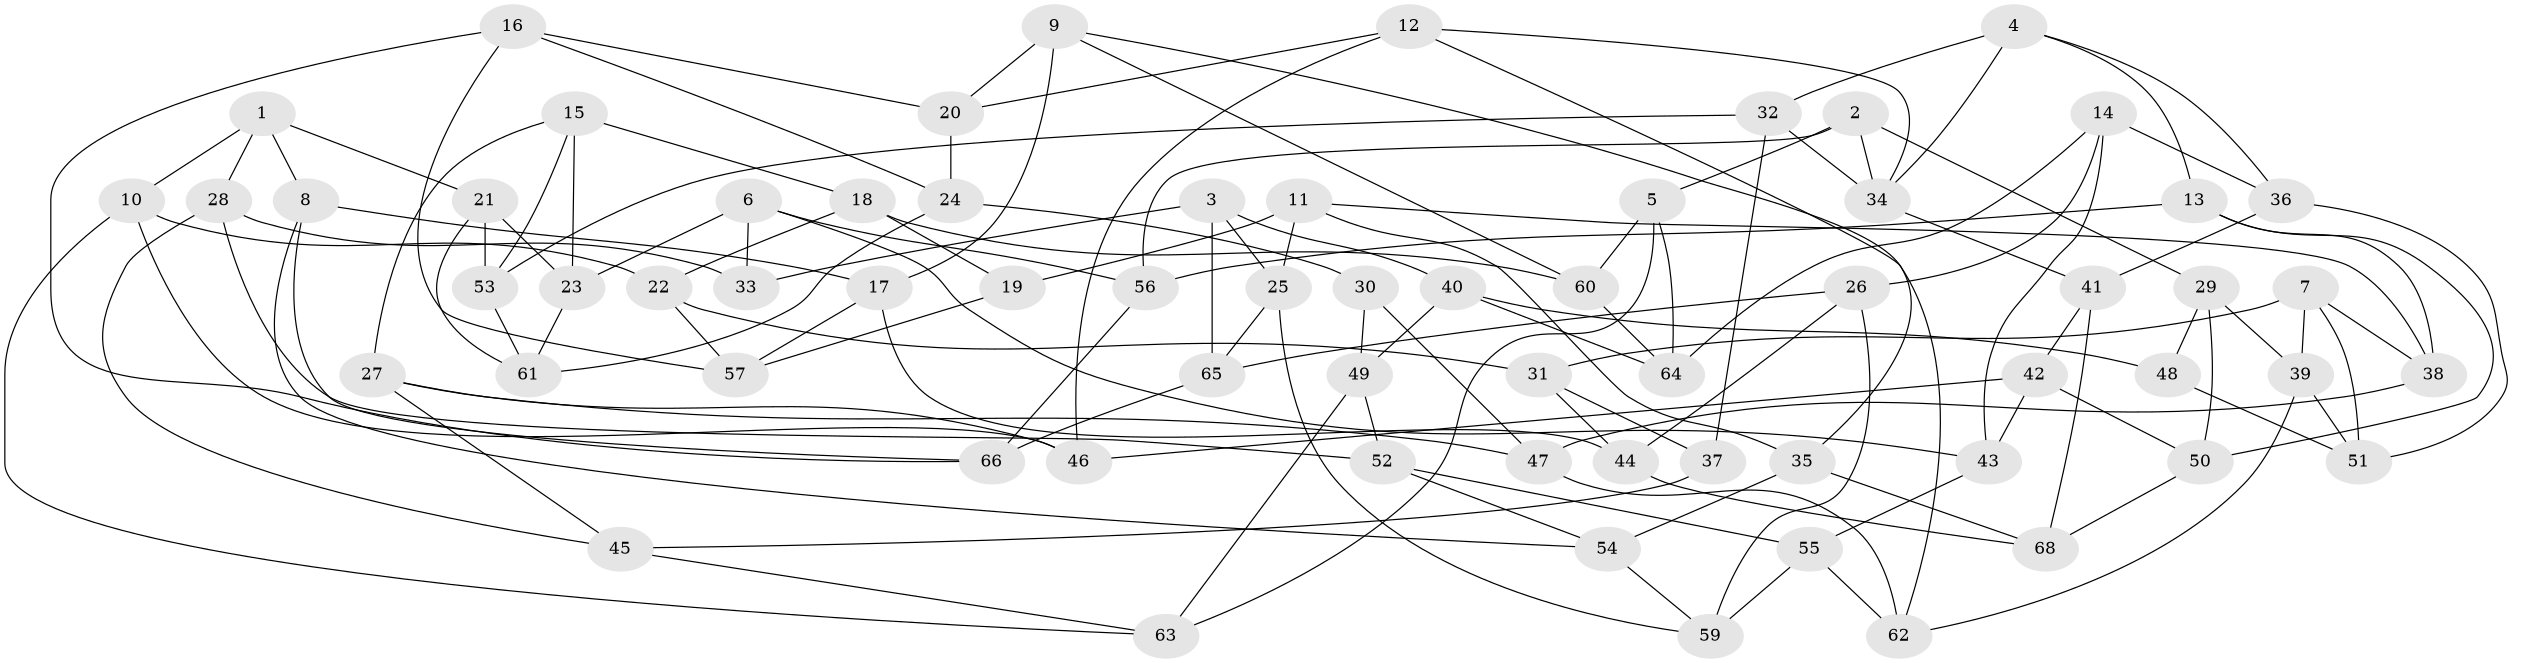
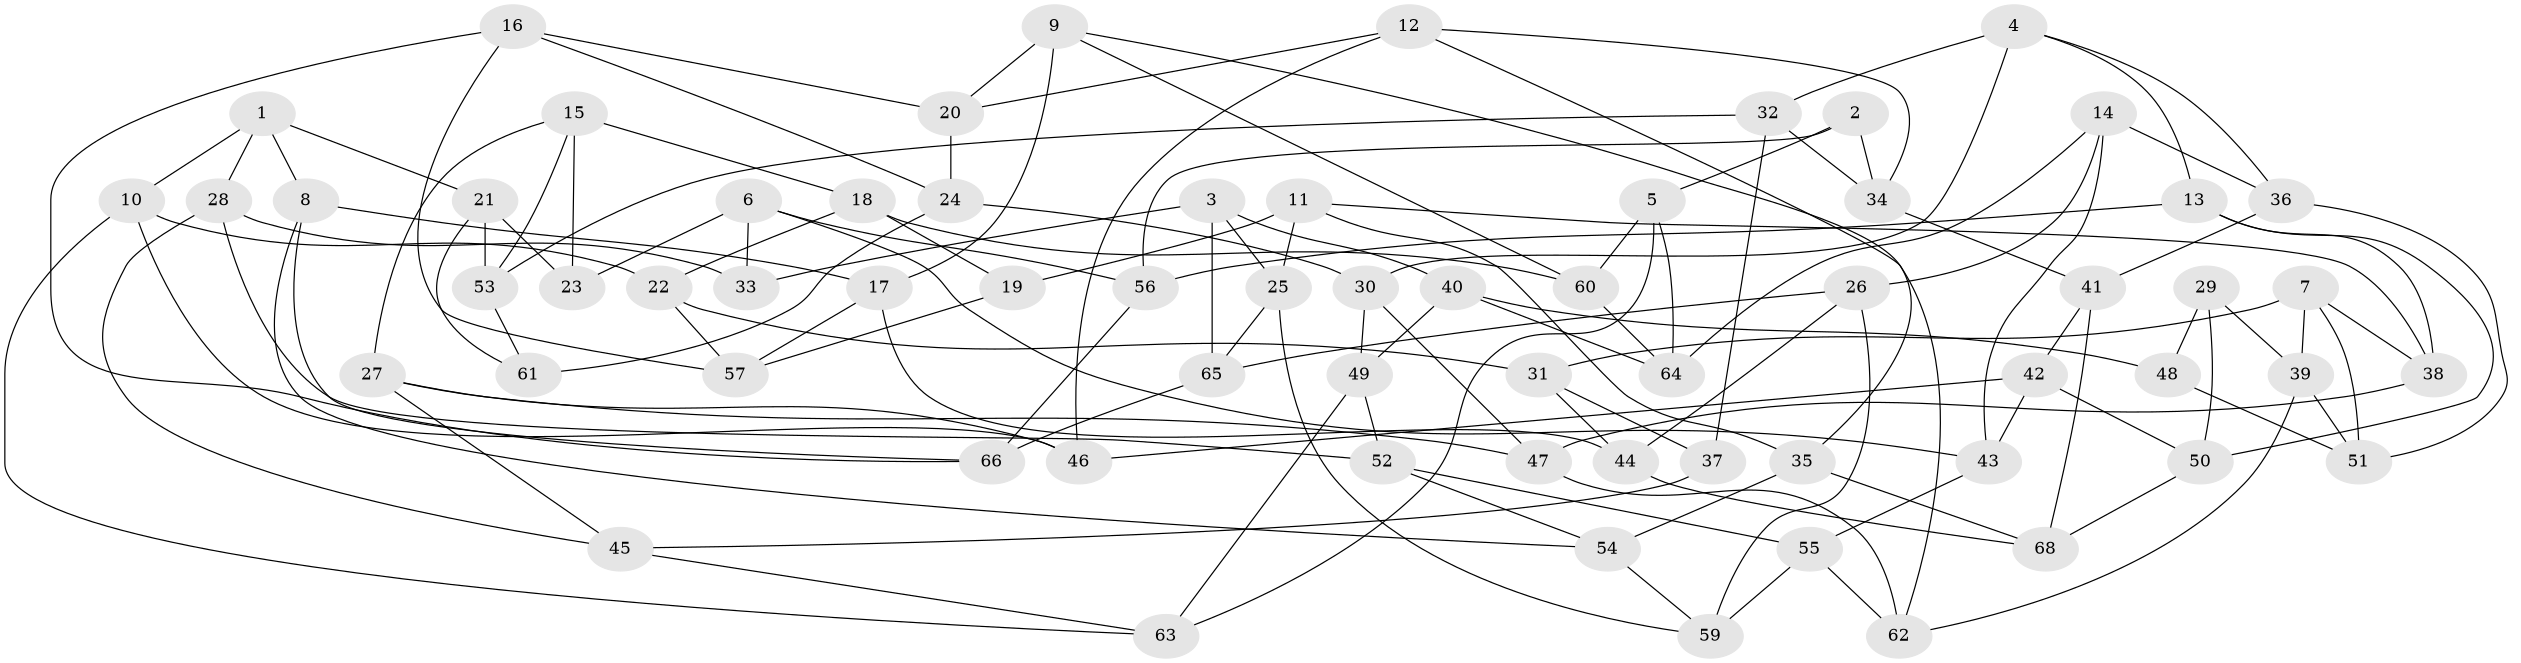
edge "4" -- "34": now "4" -- "30"
edge "2" -- "29": removed
edge "23" -- "61": removed
